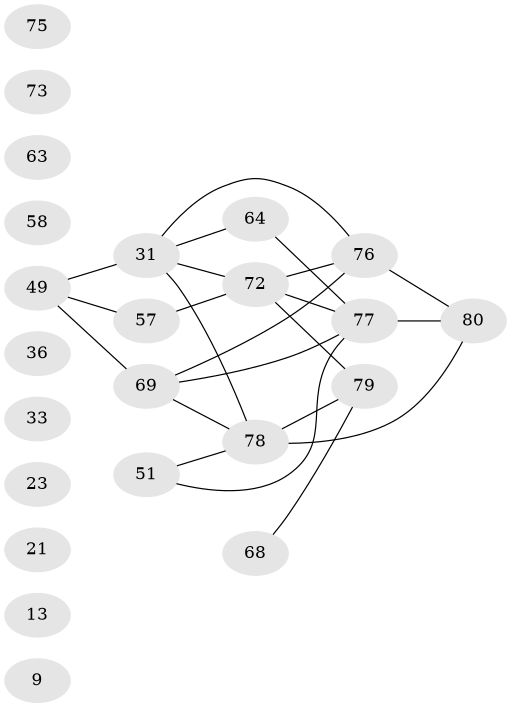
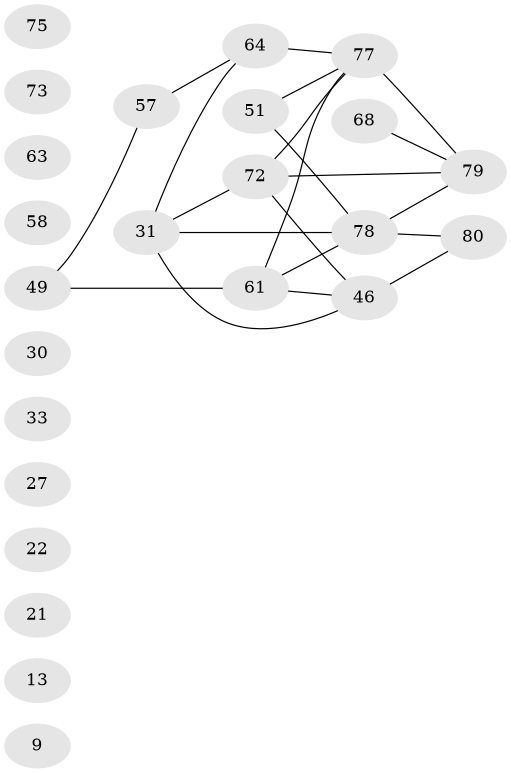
node "76": label "76" -> "46"
edge "31" -- "49": removed
edge "72" -- "57": now "64" -- "57"
edge "77" -- "80": now "77" -- "79"
node "36": label "36" -> "30"
node "69": label "69" -> "61"
node "23": label "23" -> "27"
node "22": added
